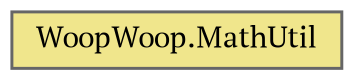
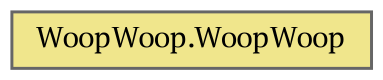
node "WoopWoop.MathUtil": label "WoopWoop.MathUtil" -> "WoopWoop.WoopWoop"
